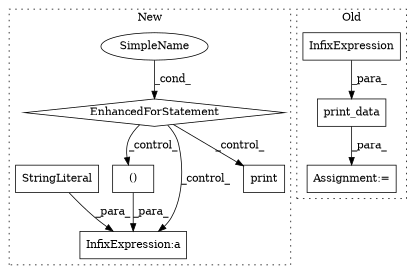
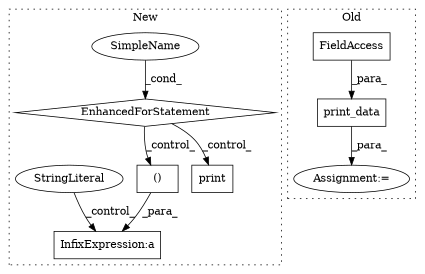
node "InfixExpression": label "InfixExpression" -> "FieldAccess"
edge "EnhancedForStatement" -> "InfixExpression:a": removed, label "_control_"
node "StringLiteral": shape box -> ellipse
node "Assignment:=": shape box -> ellipse
edge "StringLiteral" -> "InfixExpression:a": label "_para_" -> "_control_"
